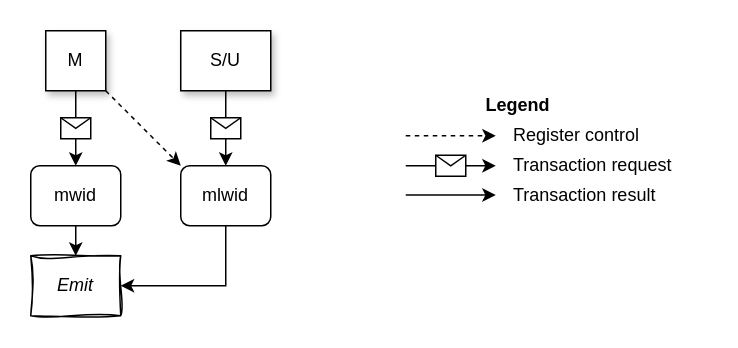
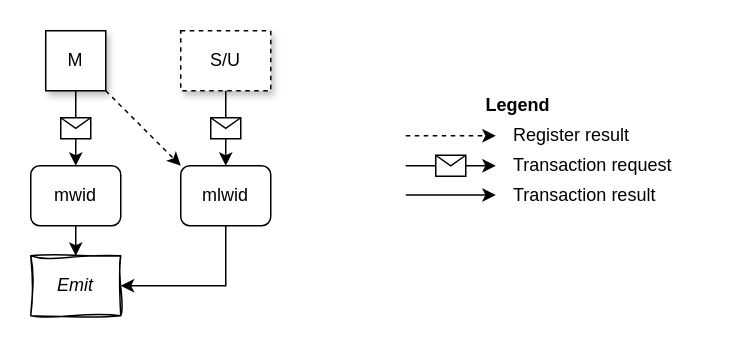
node "S/U": style solid -> dashed
node "Register control": label "Register control" -> "Register result"
